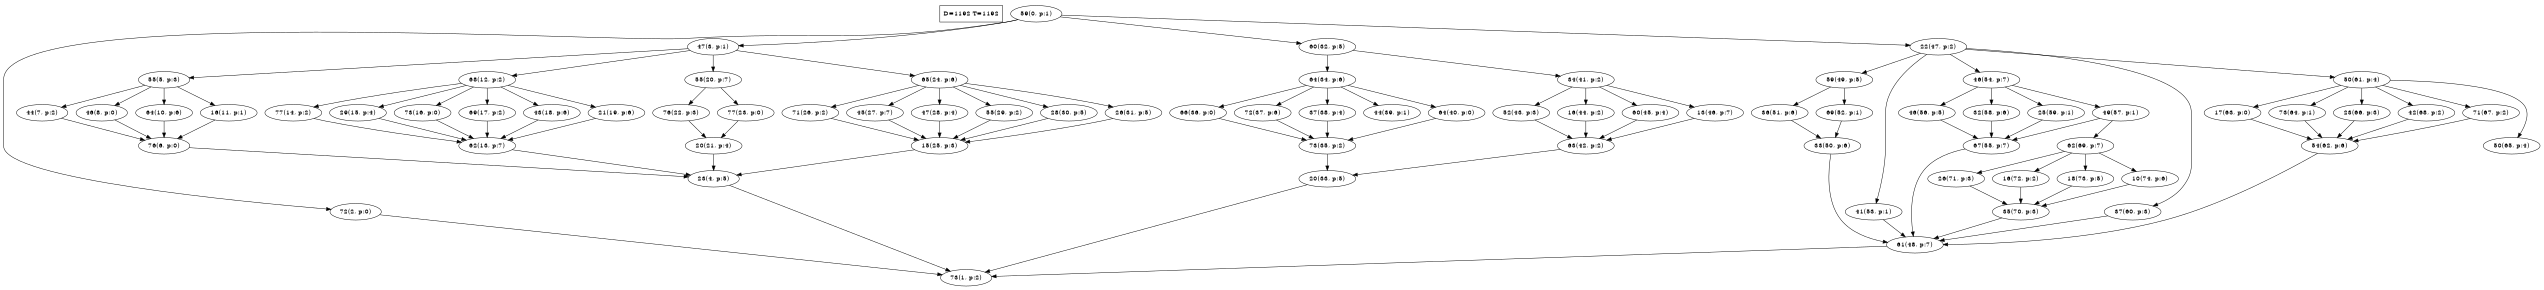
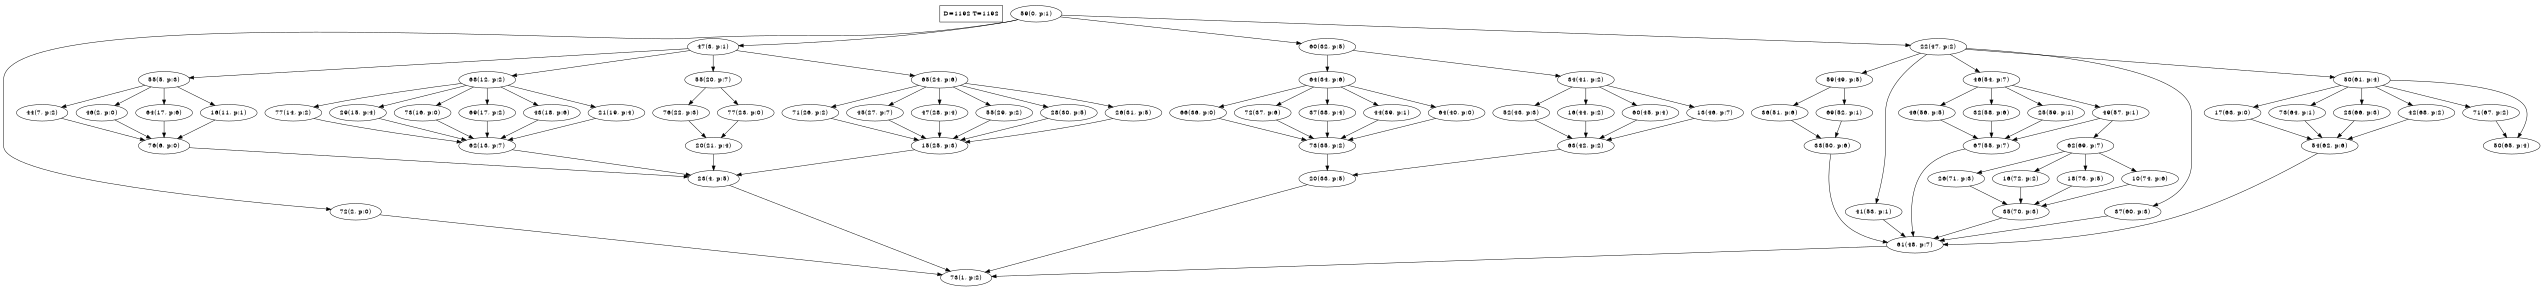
node "46(8, p:0)": label "46(8, p:0)" -> "46(2, p:0)"
node "64(10, p:6)": label "64(10, p:6)" -> "64(17, p:6)"
node "21(19, p:6)": label "21(19, p:6)" -> "21(19, p:4)"
edge "44(39, p:1)" -> "73(35, p:2)": added
edge "71(67, p:2)" -> "54(62, p:6)": now "71(67, p:2)" -> "50(65, p:4)"
